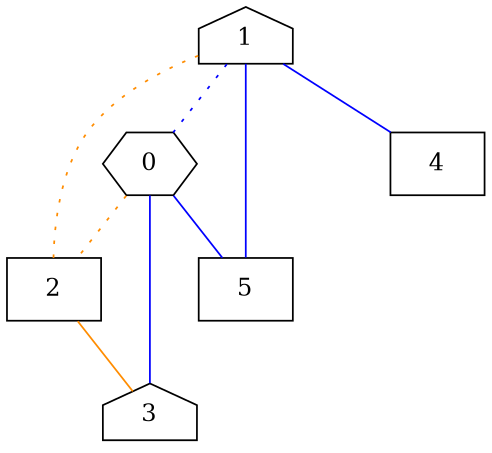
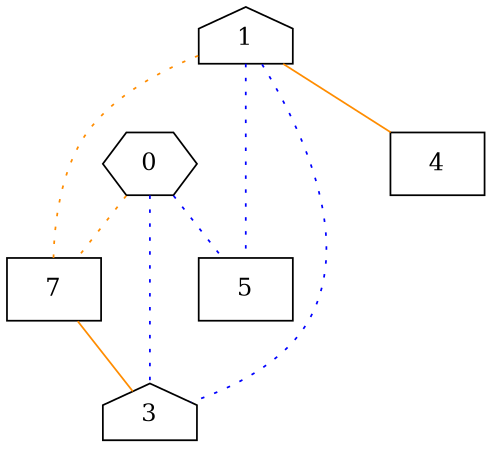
edge "1" -- "0": now "1" -- "3"
edge "1" -- "4": color blue -> darkorange
edge "1" -- "5": style solid -> dotted
edge "0" -- "5": style solid -> dotted
node "2": label "2" -> "7"
edge "0" -- "3": style solid -> dotted
